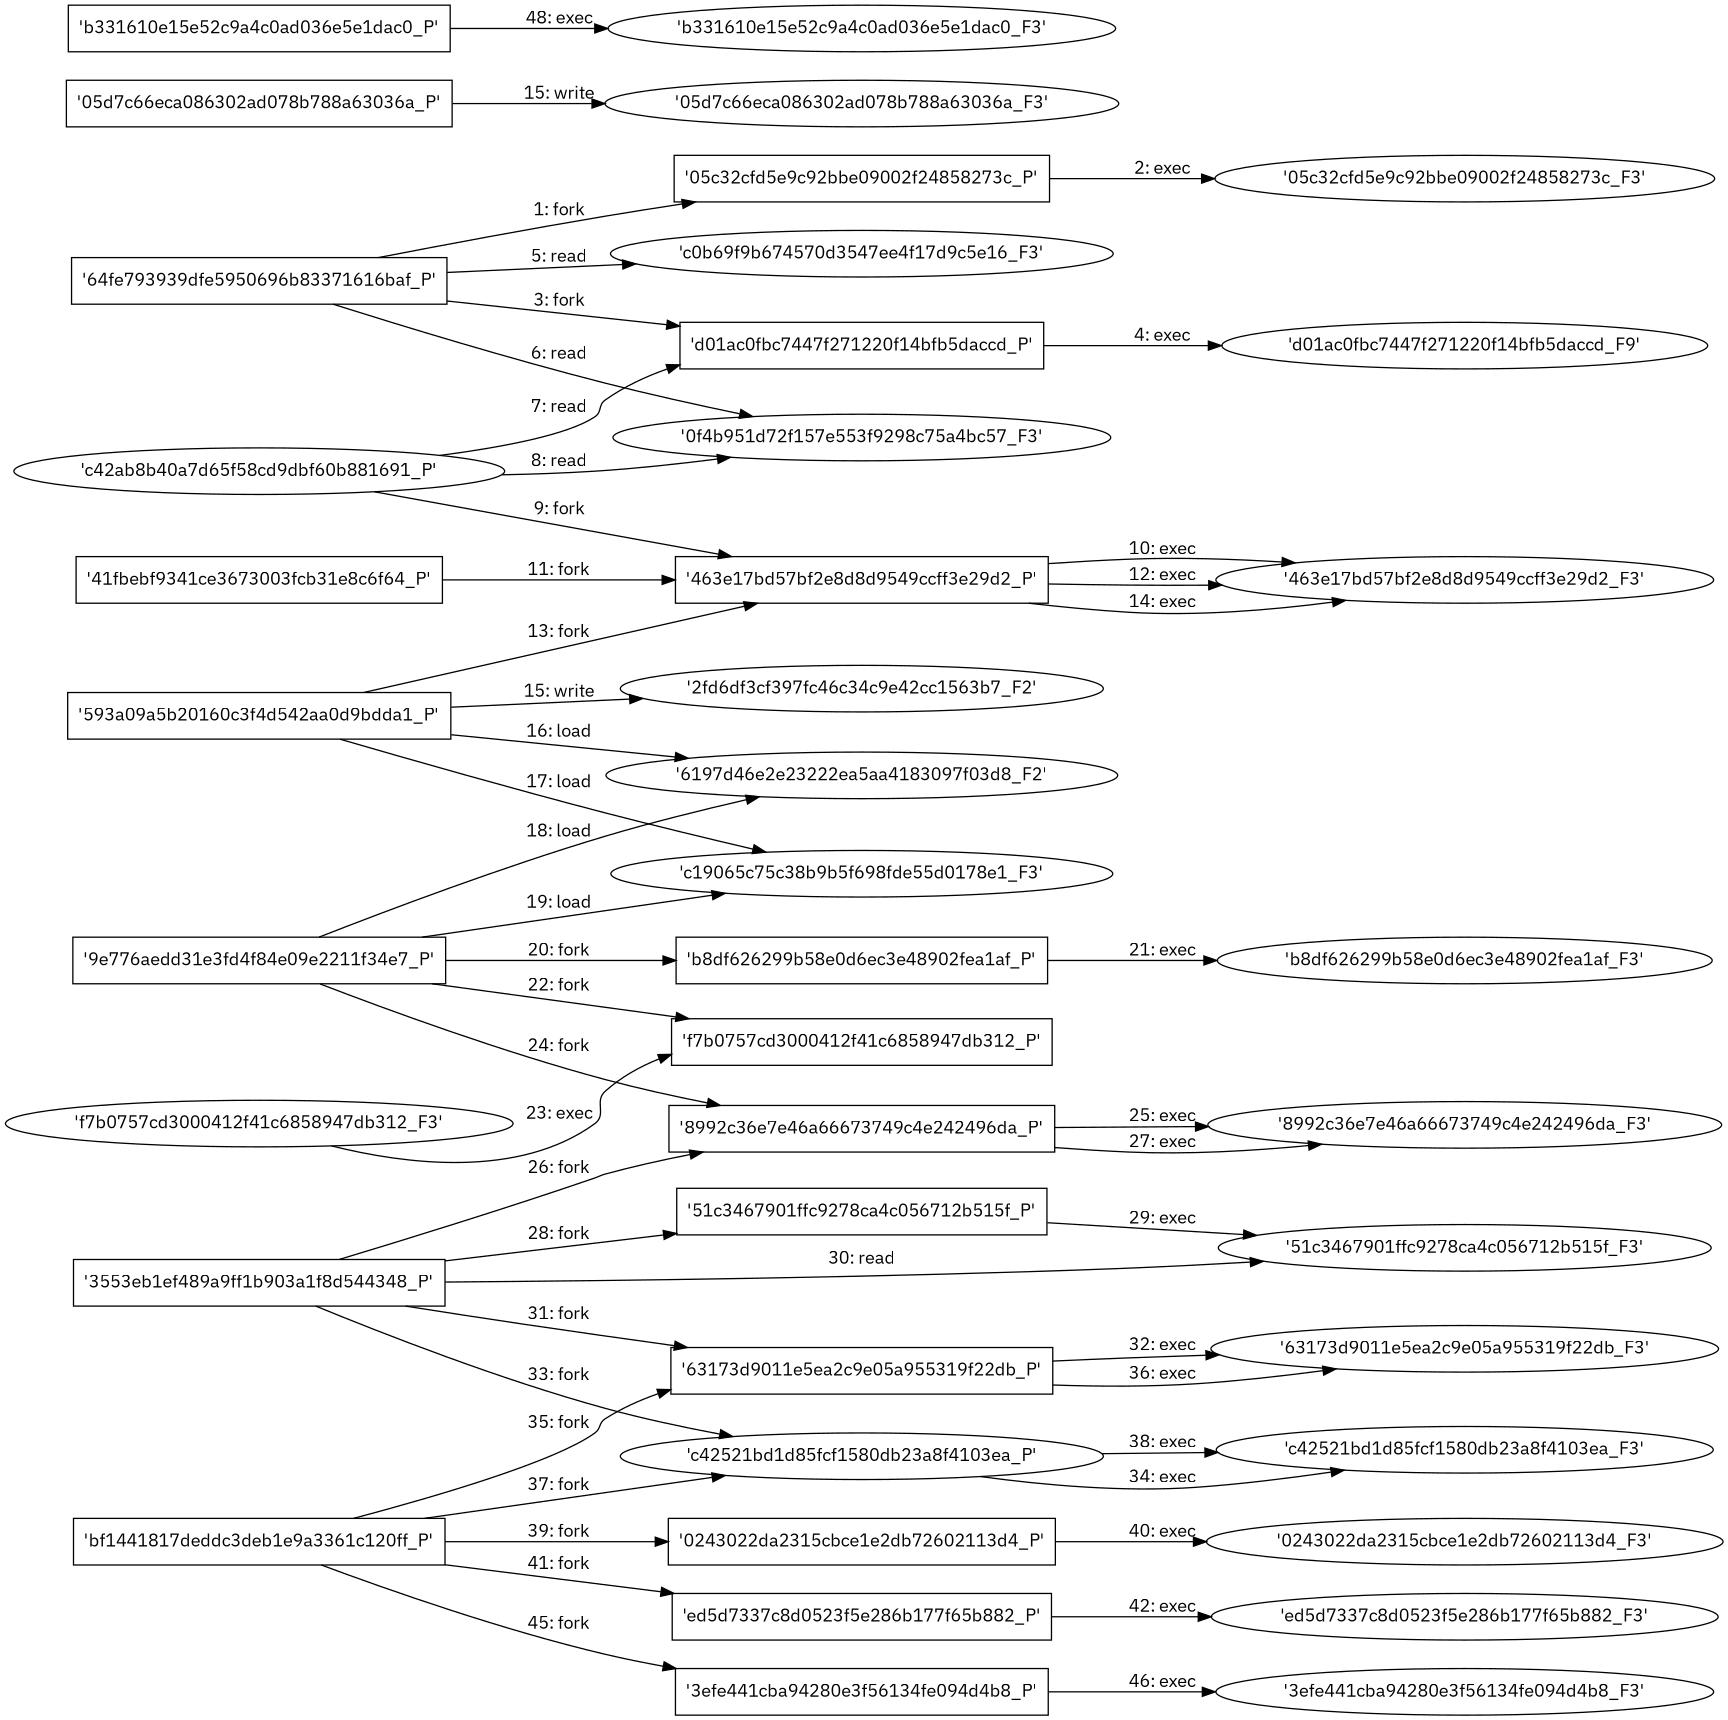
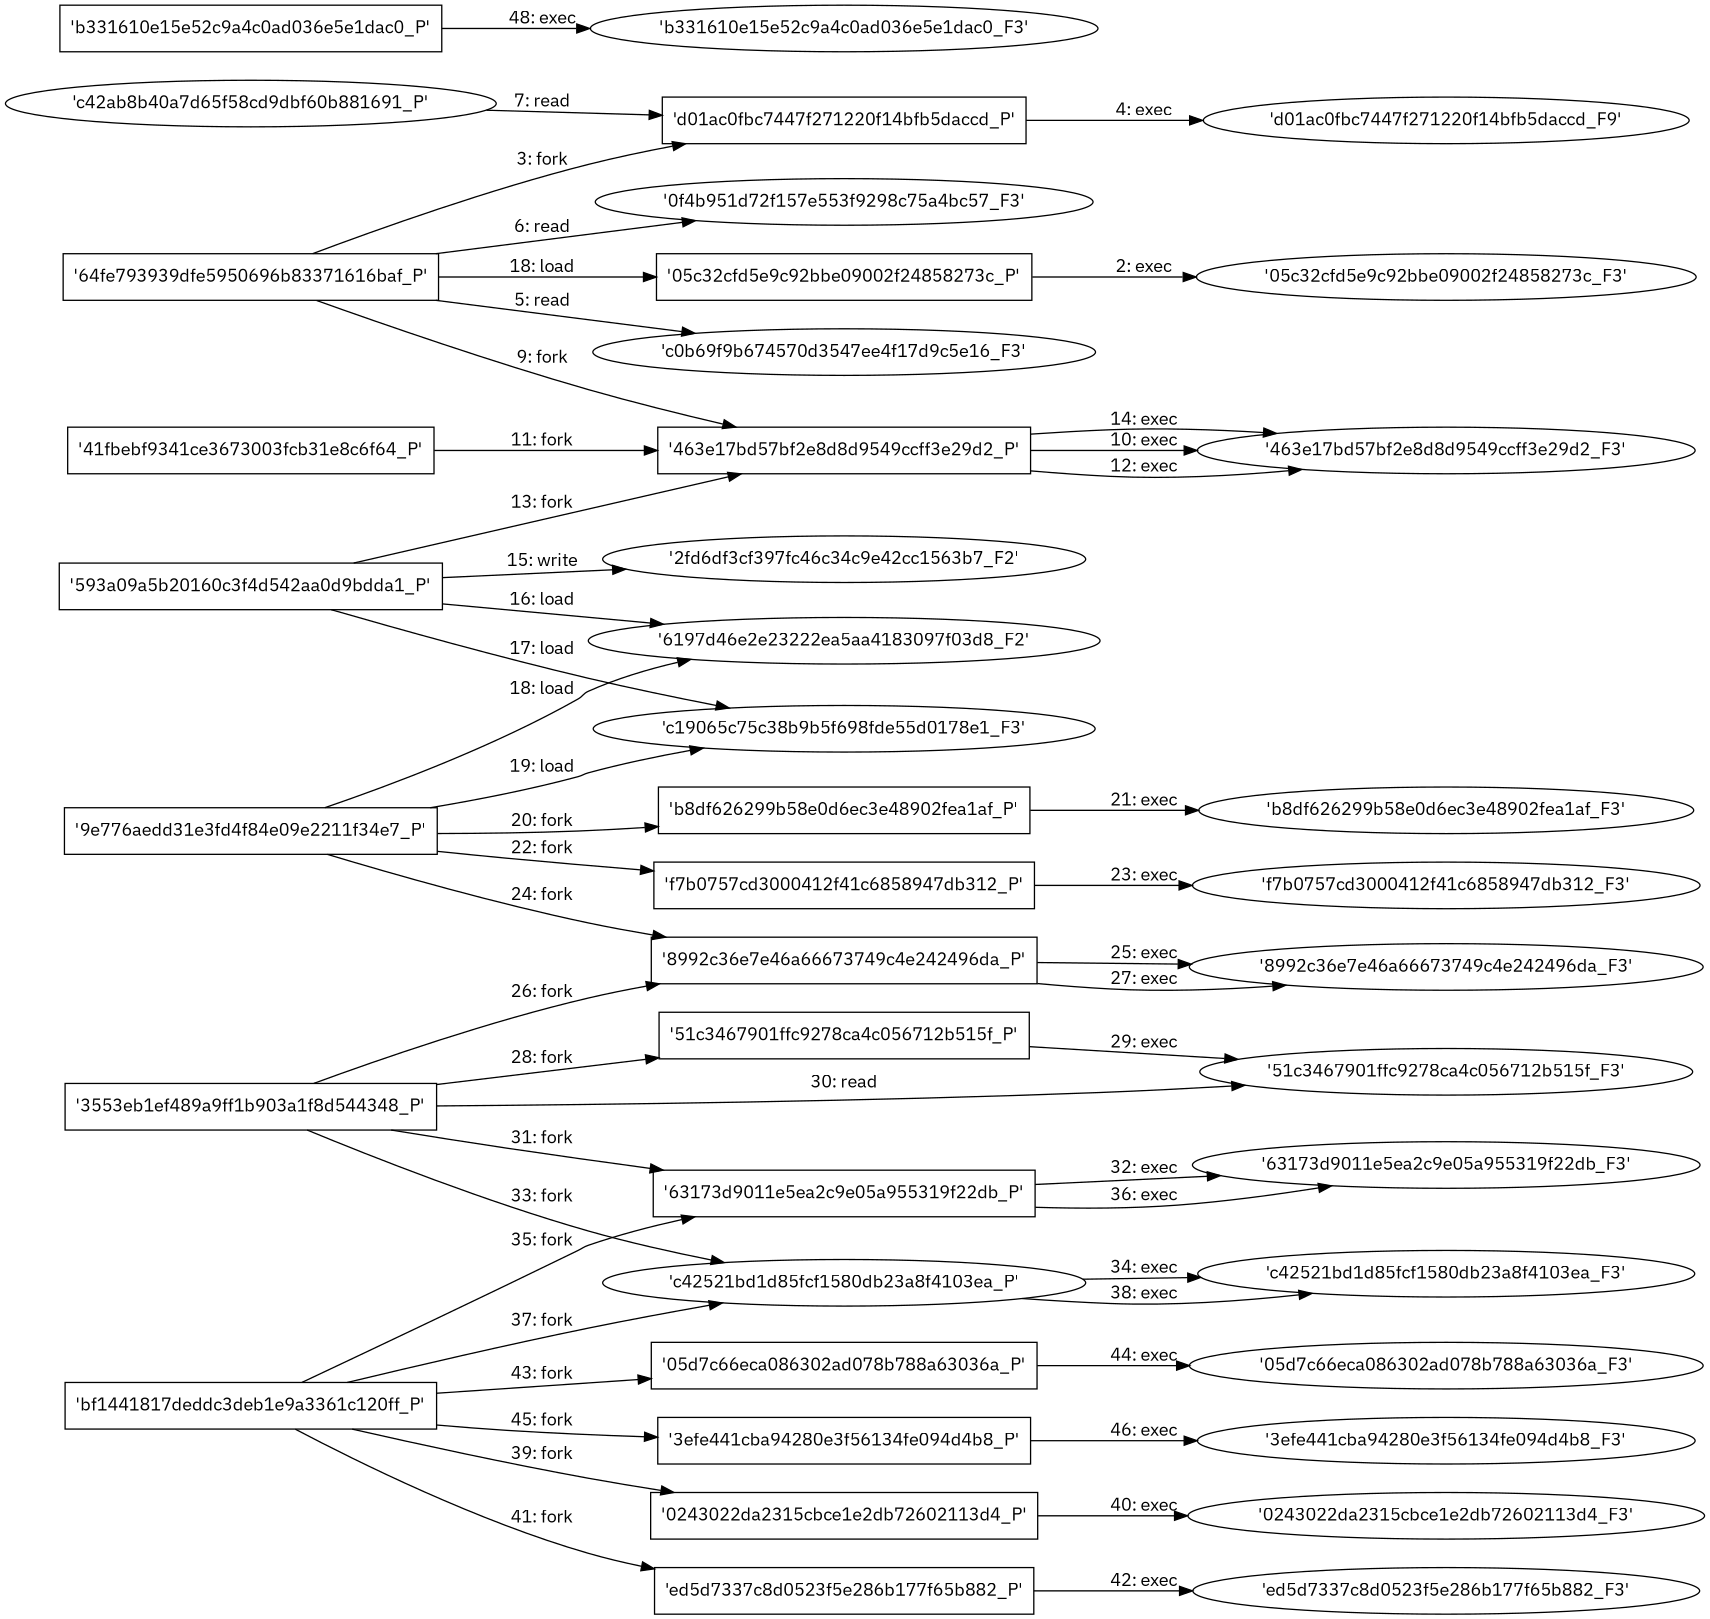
edge "'05d7c66eca086302ad078b788a63036a_P'" -> "'05d7c66eca086302ad078b788a63036a_F3'": label "15: write" -> "44: exec"
edge "'64fe793939dfe5950696b83371616baf_P'" -> "'05c32cfd5e9c92bbe09002f24858273c_P'": label "1: fork" -> "18: load"
edge "'c42ab8b40a7d65f58cd9dbf60b881691_P'" -> "'0f4b951d72f157e553f9298c75a4bc57_F3'": removed, label "8: read"
edge "'c42ab8b40a7d65f58cd9dbf60b881691_P'" -> "'463e17bd57bf2e8d8d9549ccff3e29d2_P'": now "'64fe793939dfe5950696b83371616baf_P'" -> "'463e17bd57bf2e8d8d9549ccff3e29d2_P'"
edge "'f7b0757cd3000412f41c6858947db312_F3'" -> "'f7b0757cd3000412f41c6858947db312_P'": reversed
edge "'bf1441817deddc3deb1e9a3361c120ff_P'" -> "'05d7c66eca086302ad078b788a63036a_P'": added, label "43: fork"
